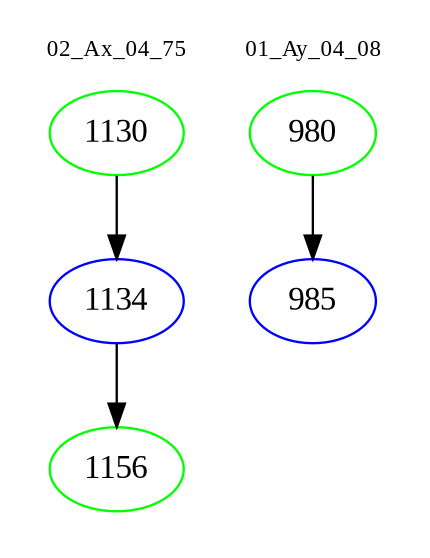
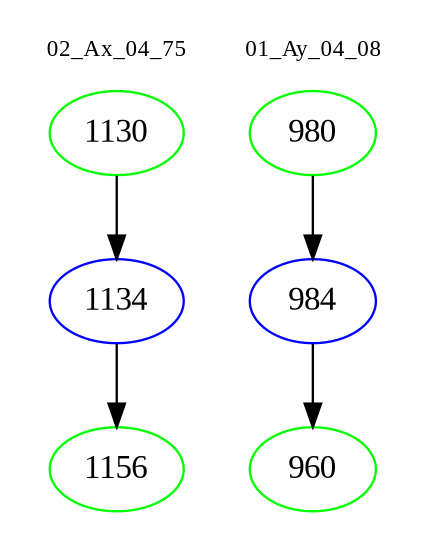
node "985": label "985" -> "984"
node "960": added
